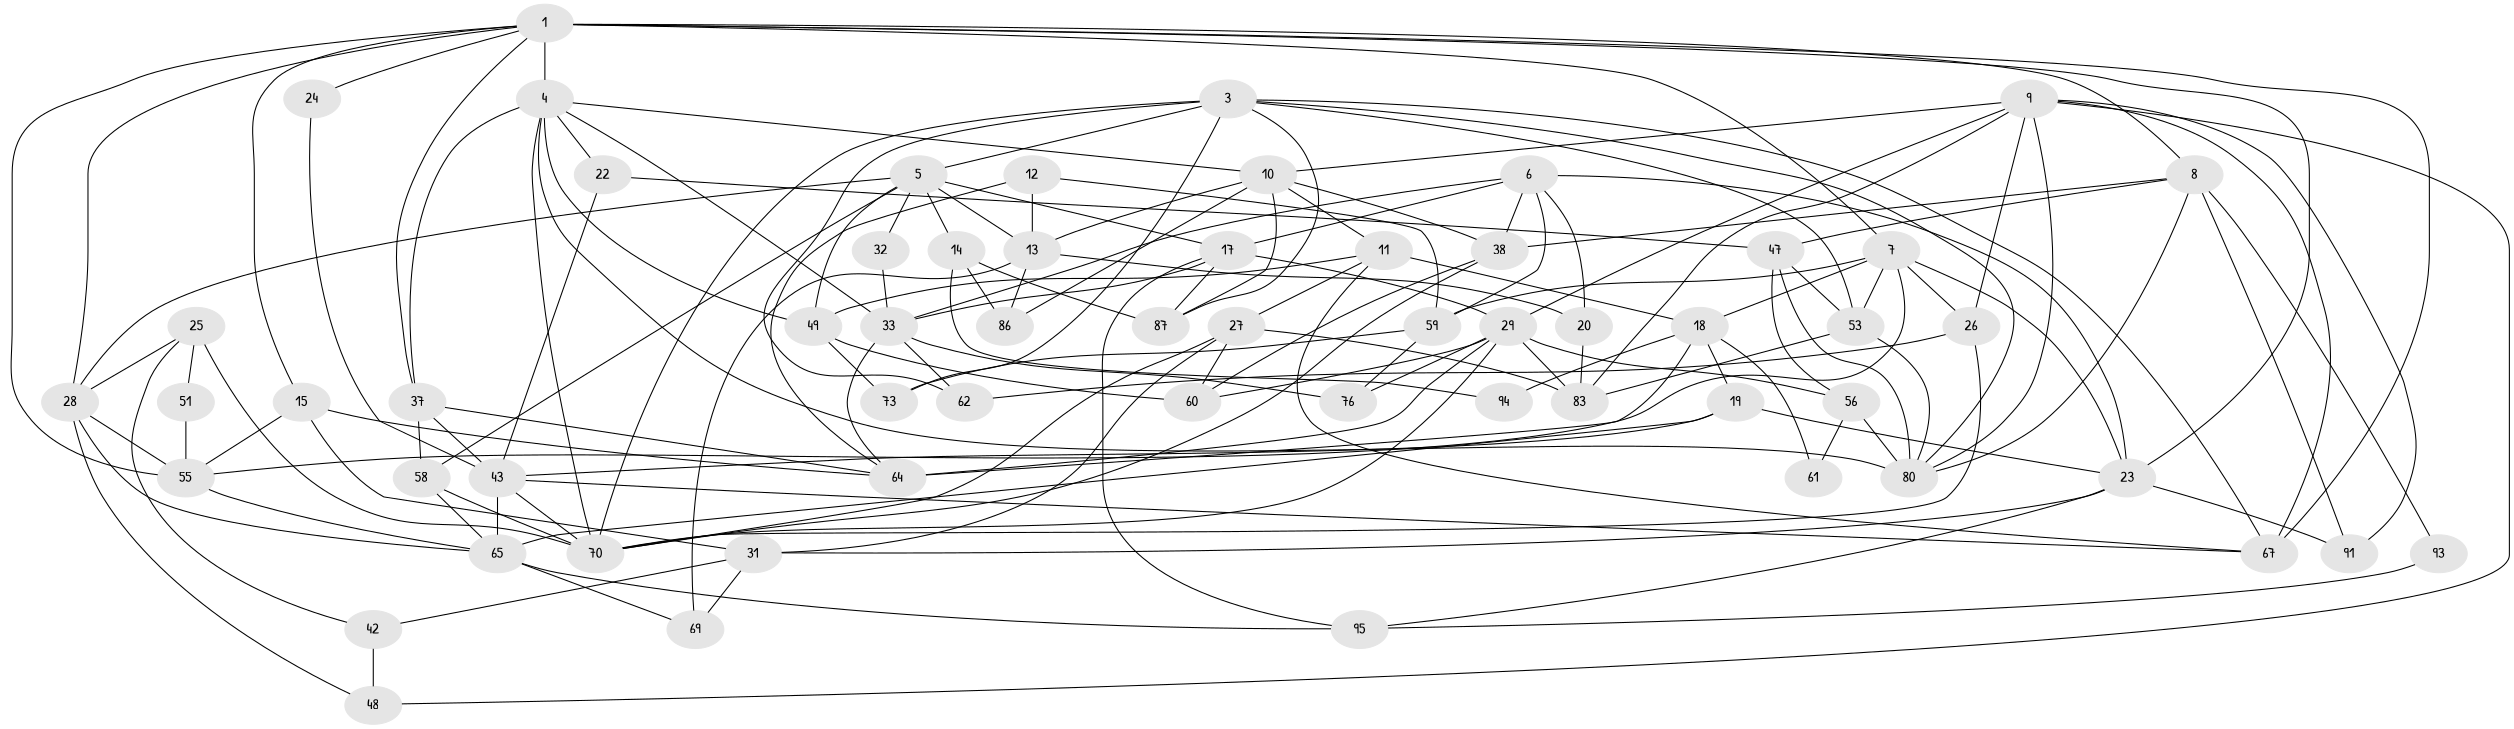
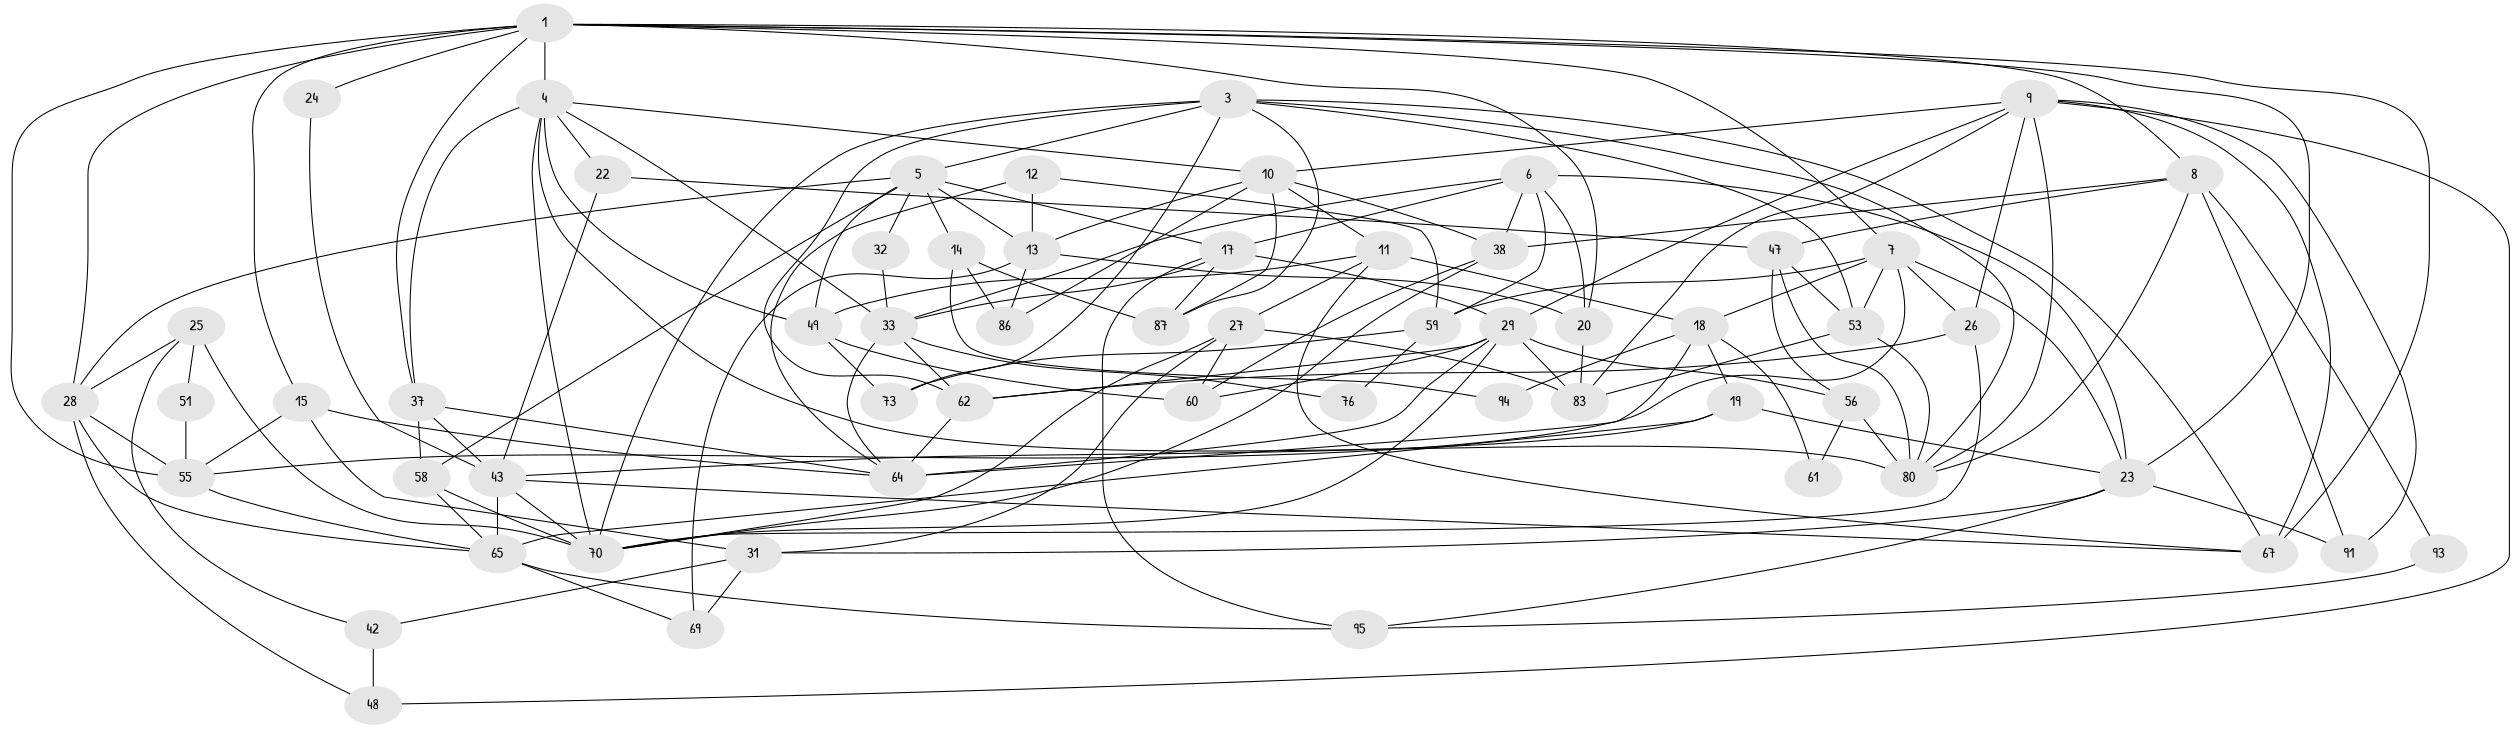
edge "1" -- "20": added
edge "29" -- "76": now "29" -- "62"
edge "62" -- "64": added
